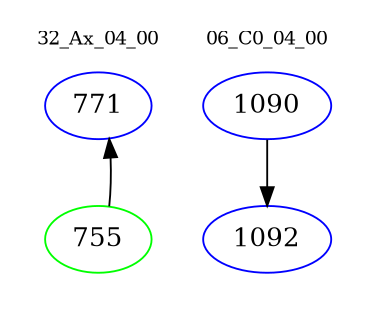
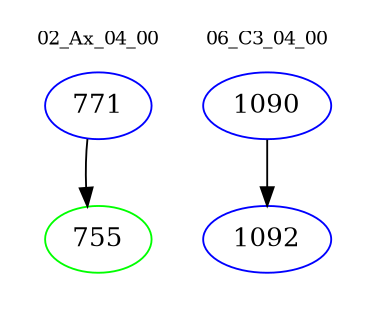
cluster "32_Ax_04_00": label "32_Ax_04_00" -> "02_Ax_04_00"
cluster "06_C0_04_00": label "06_C0_04_00" -> "06_C3_04_00"
edge "755" -> "771": reversed
